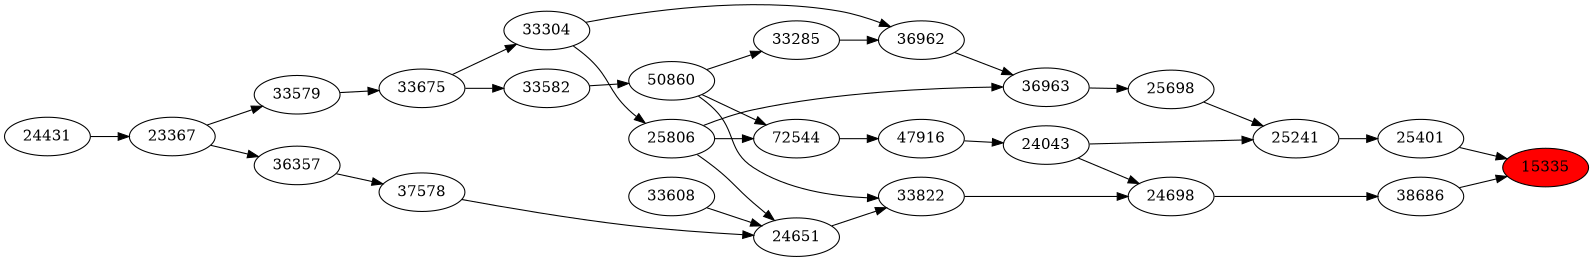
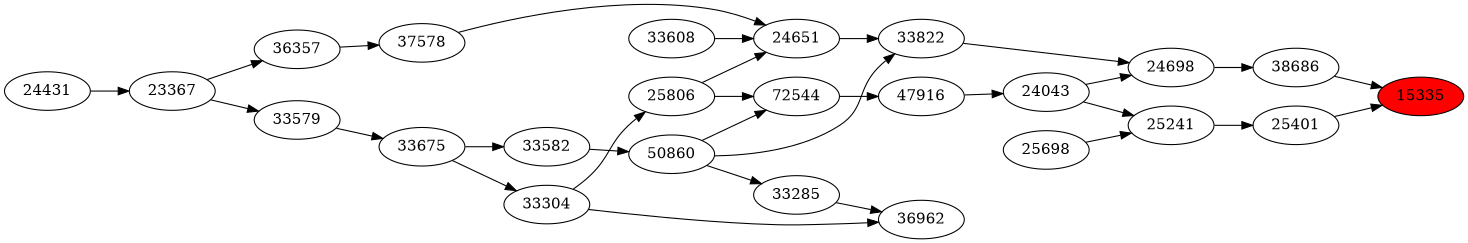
node "36963": removed
